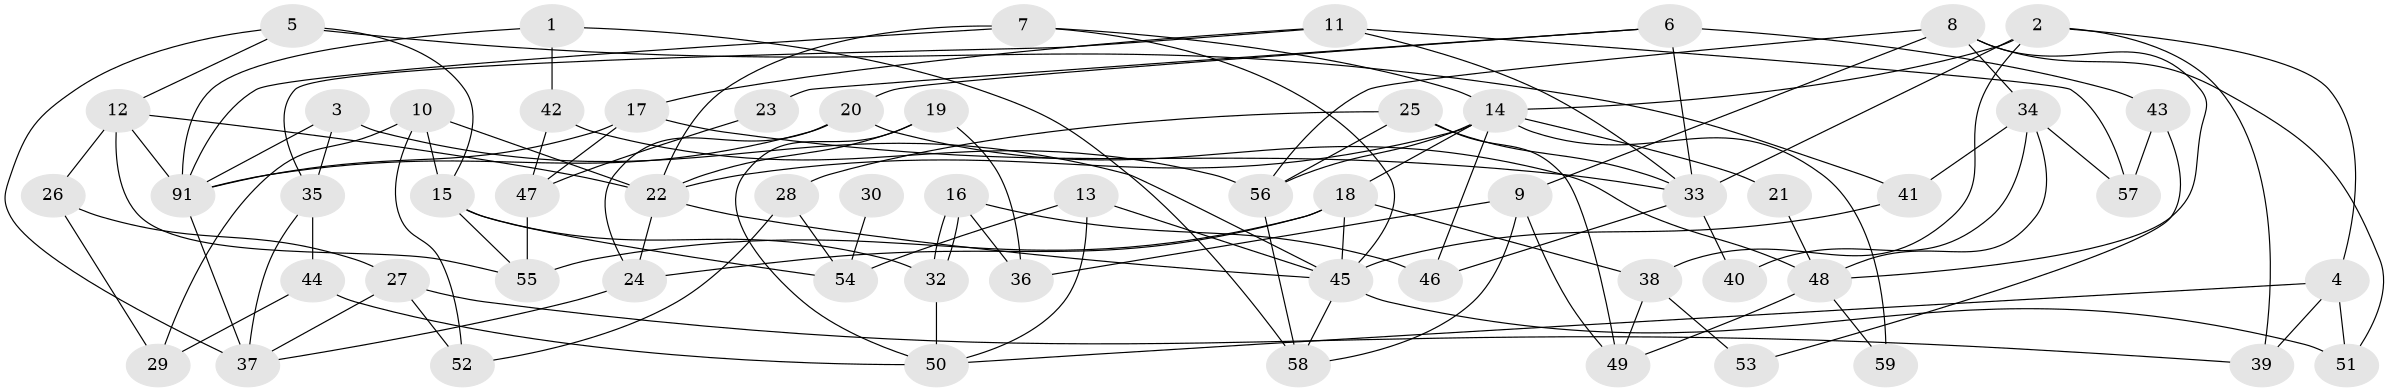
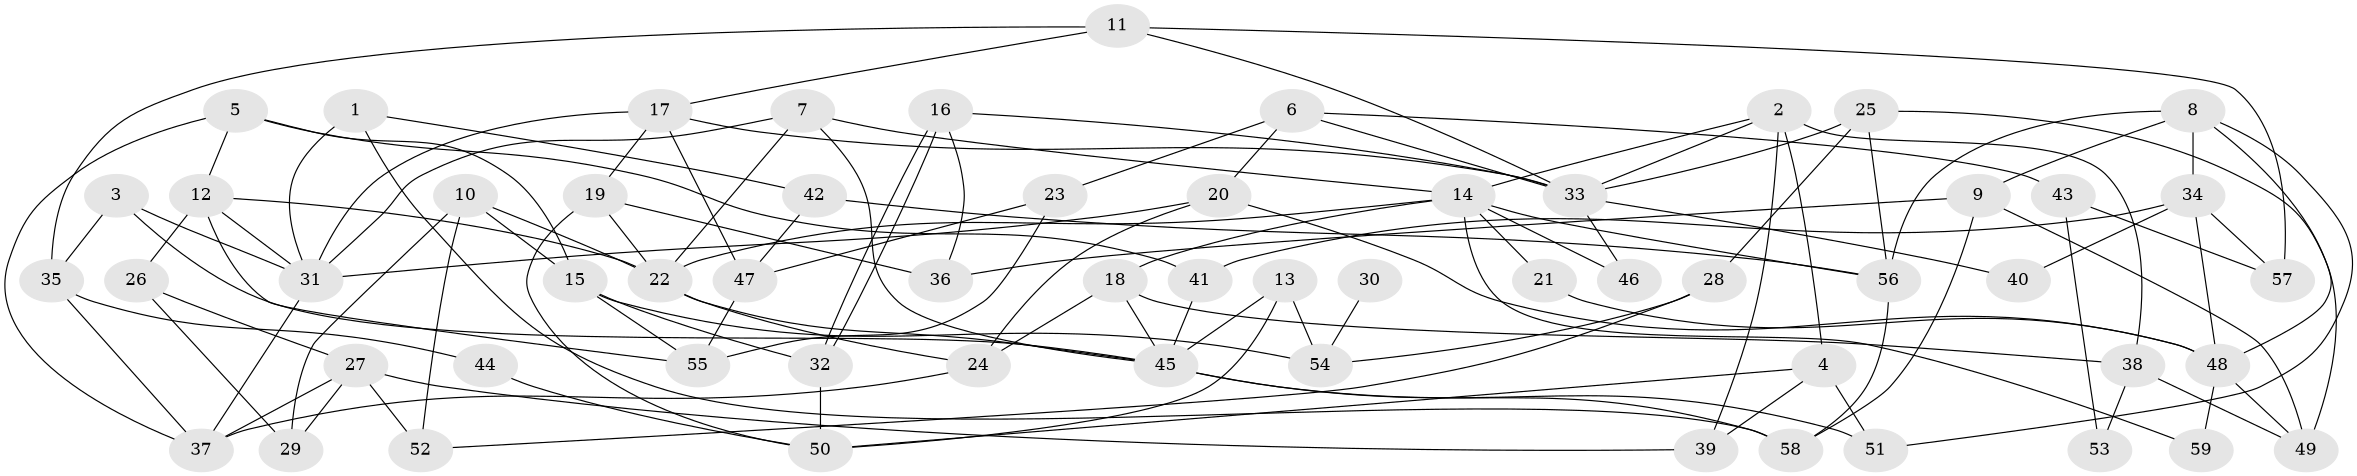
edge "17" -- "19": added
node "91": label "91" -> "31"
edge "16" -- "46": now "16" -- "33"
edge "18" -- "55": now "23" -- "55"
edge "44" -- "29": now "27" -- "29"
